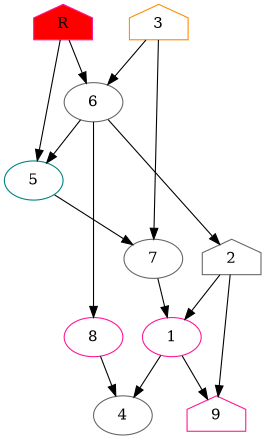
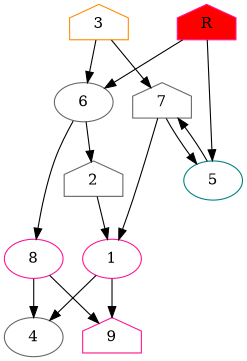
edge "6" -> "5": now "7" -> "5"
node "7": shape ellipse -> house
edge "2" -> "9": now "8" -> "9"
